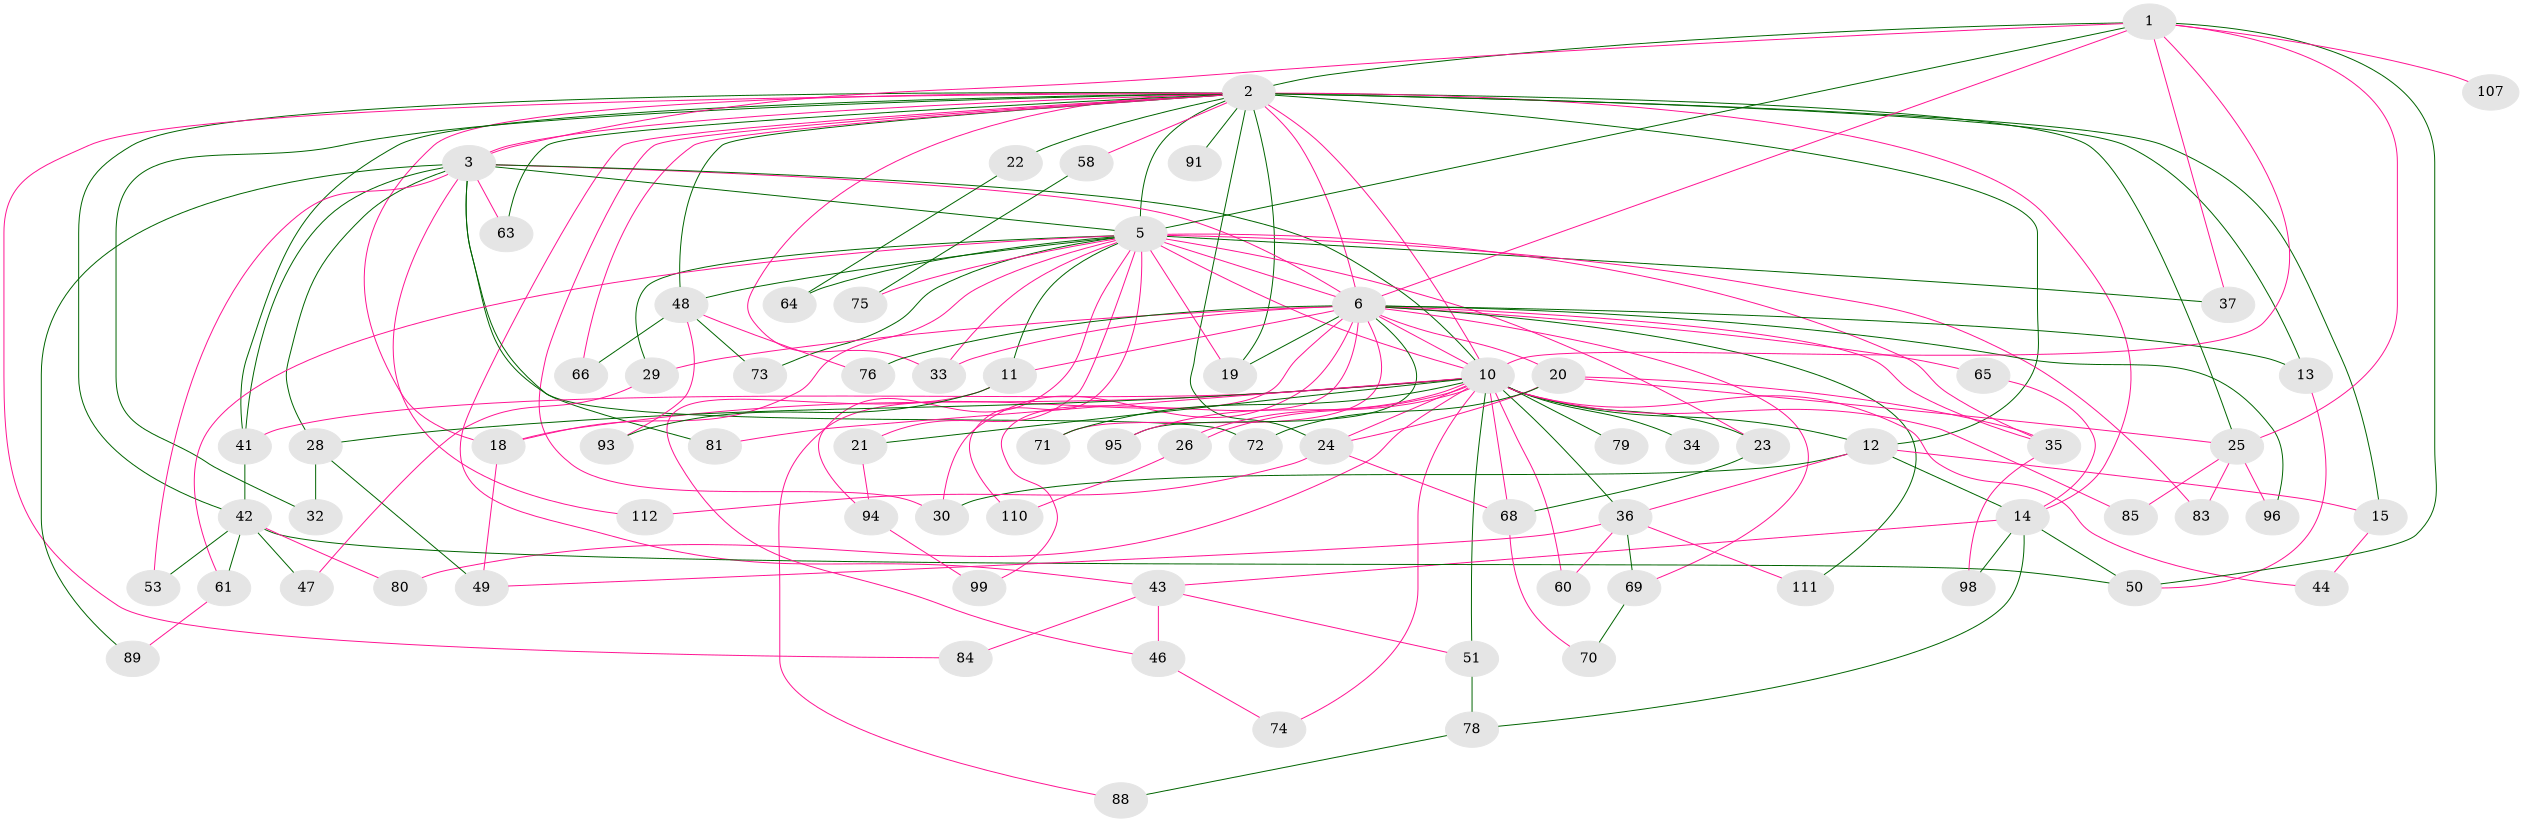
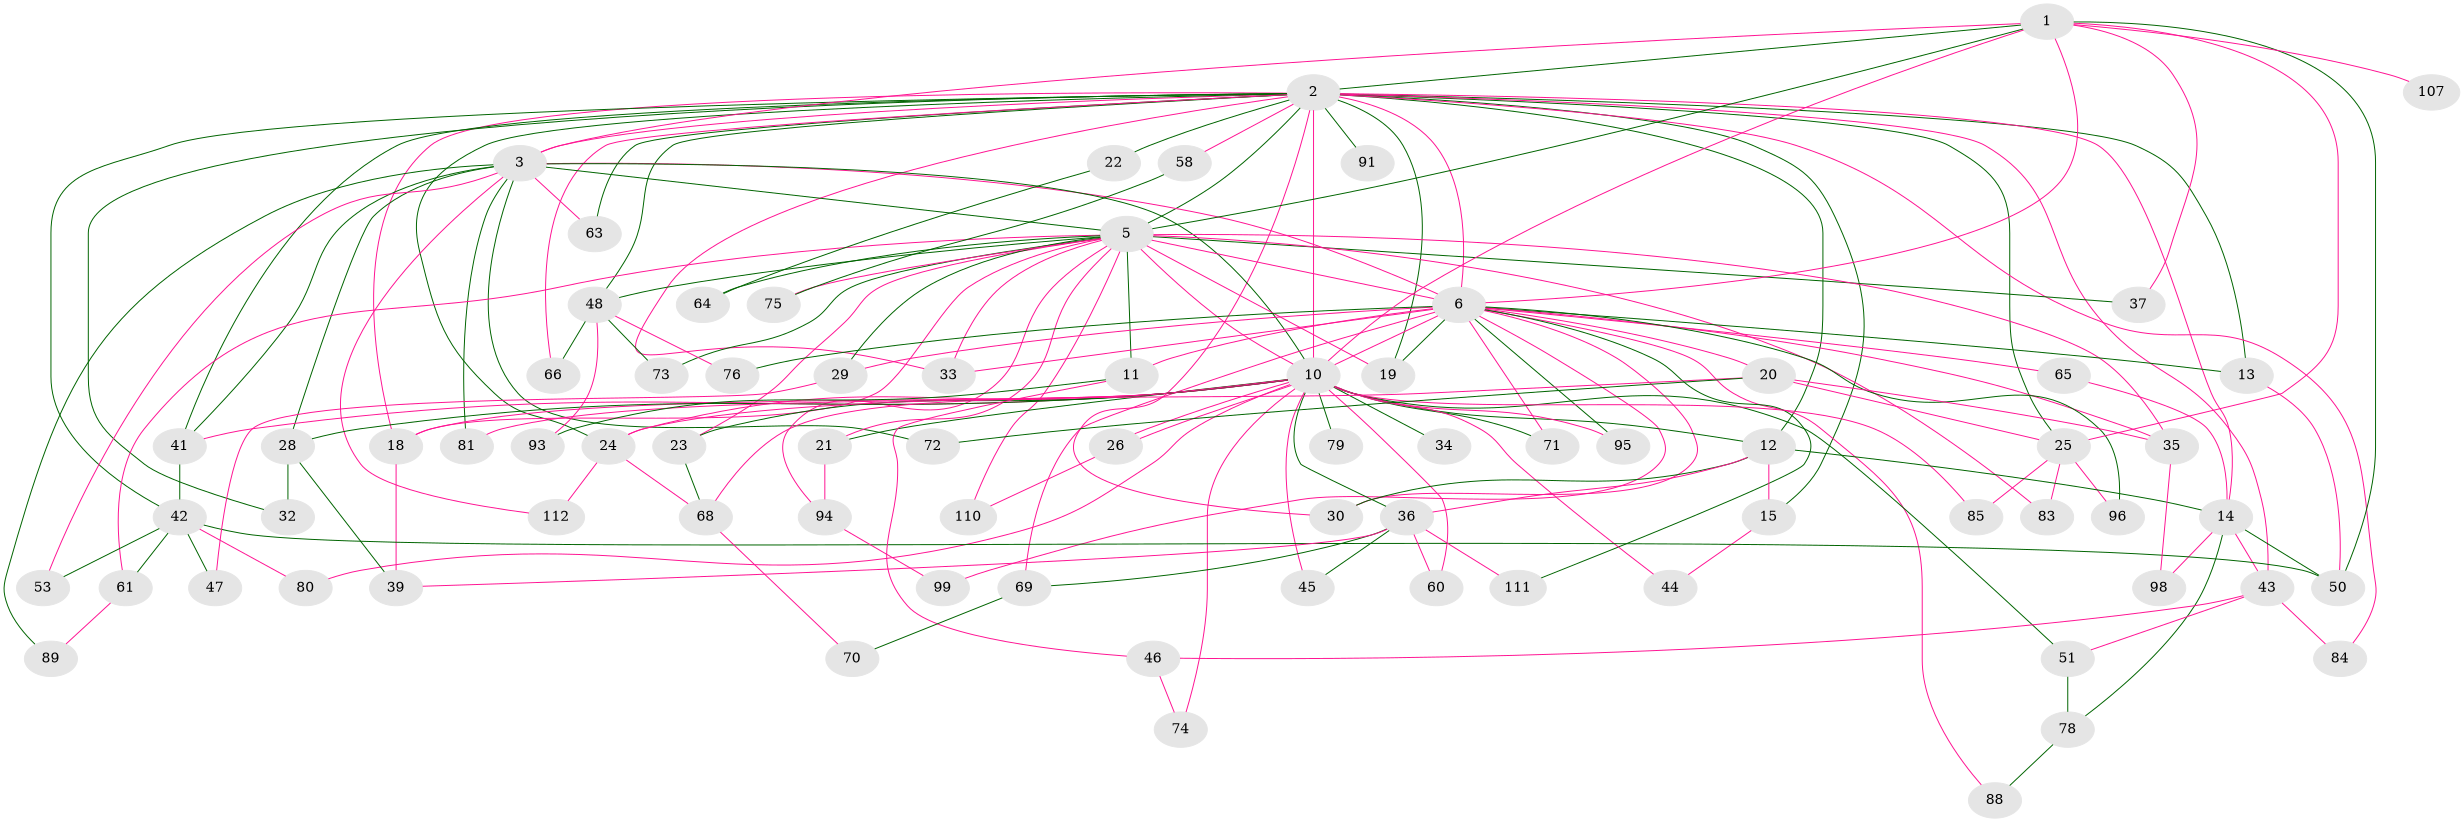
edge "14" -- "98": color darkgreen -> deeppink
node "49": label "49" -> "39"
node "45": added
